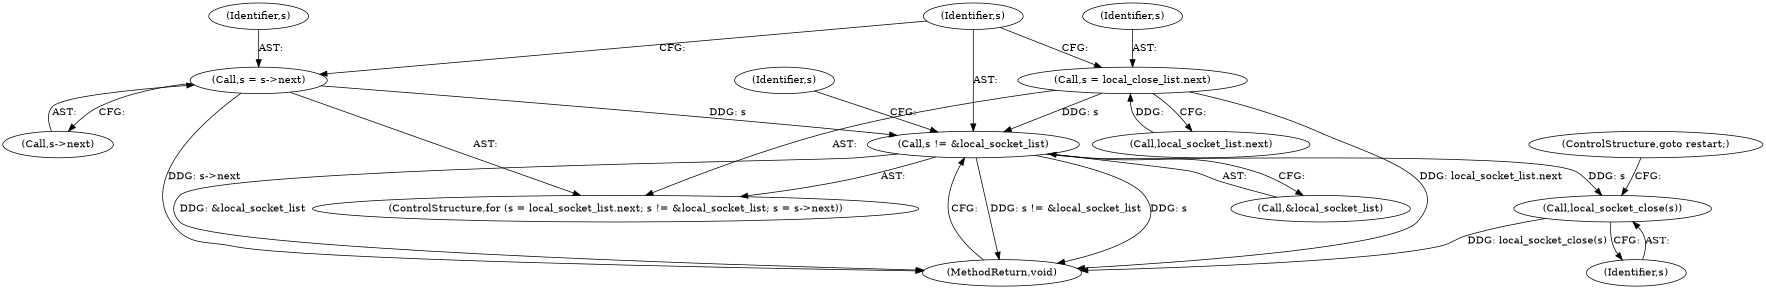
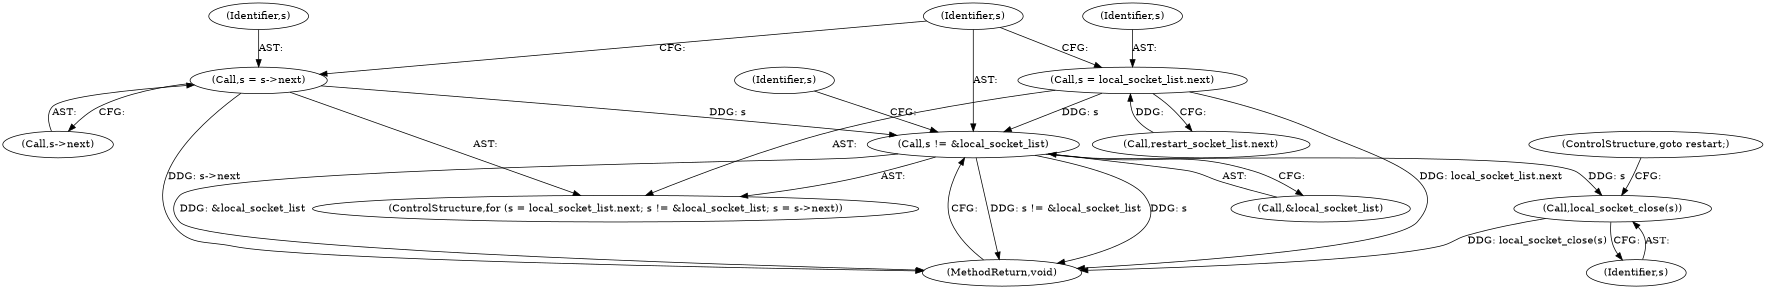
node "(Call,s = local_close_list.next)": label "(Call,s = local_close_list.next)" -> "(Call,s = local_socket_list.next)"
node "(Call,local_socket_list.next)": label "(Call,local_socket_list.next)" -> "(Call,restart_socket_list.next)"
